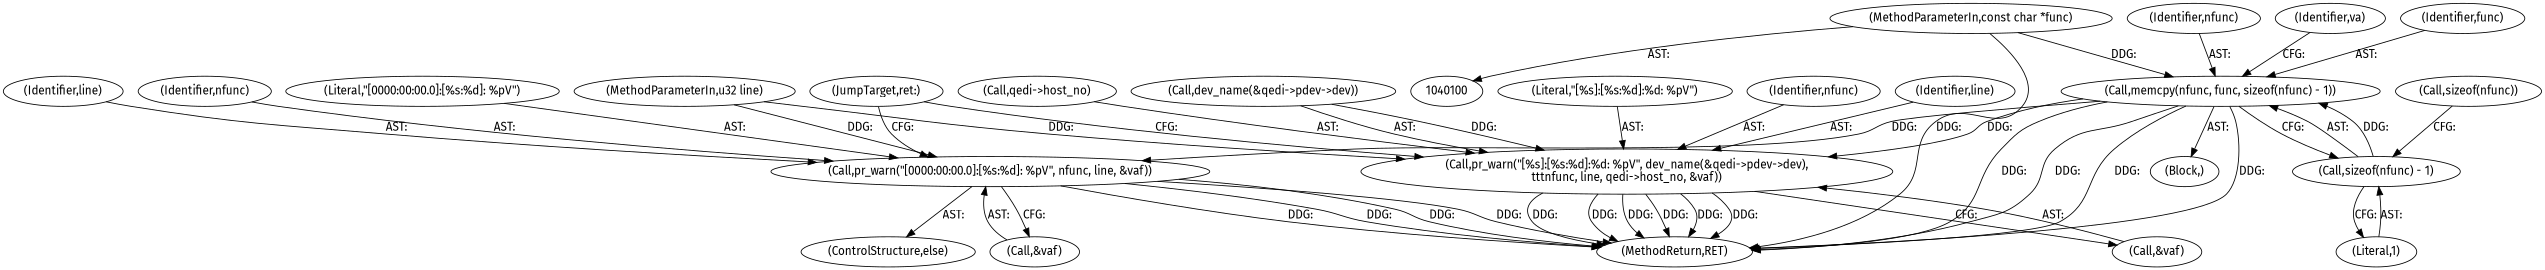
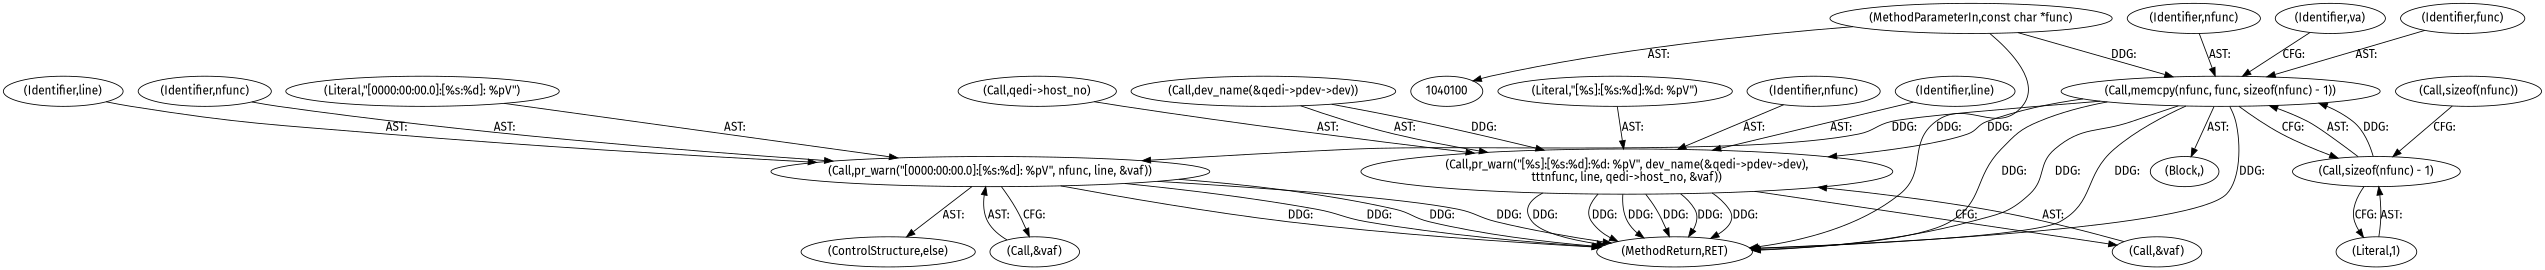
node "(MethodParameterIn,u32 line)": removed
node "(JumpTarget,ret:)": removed
